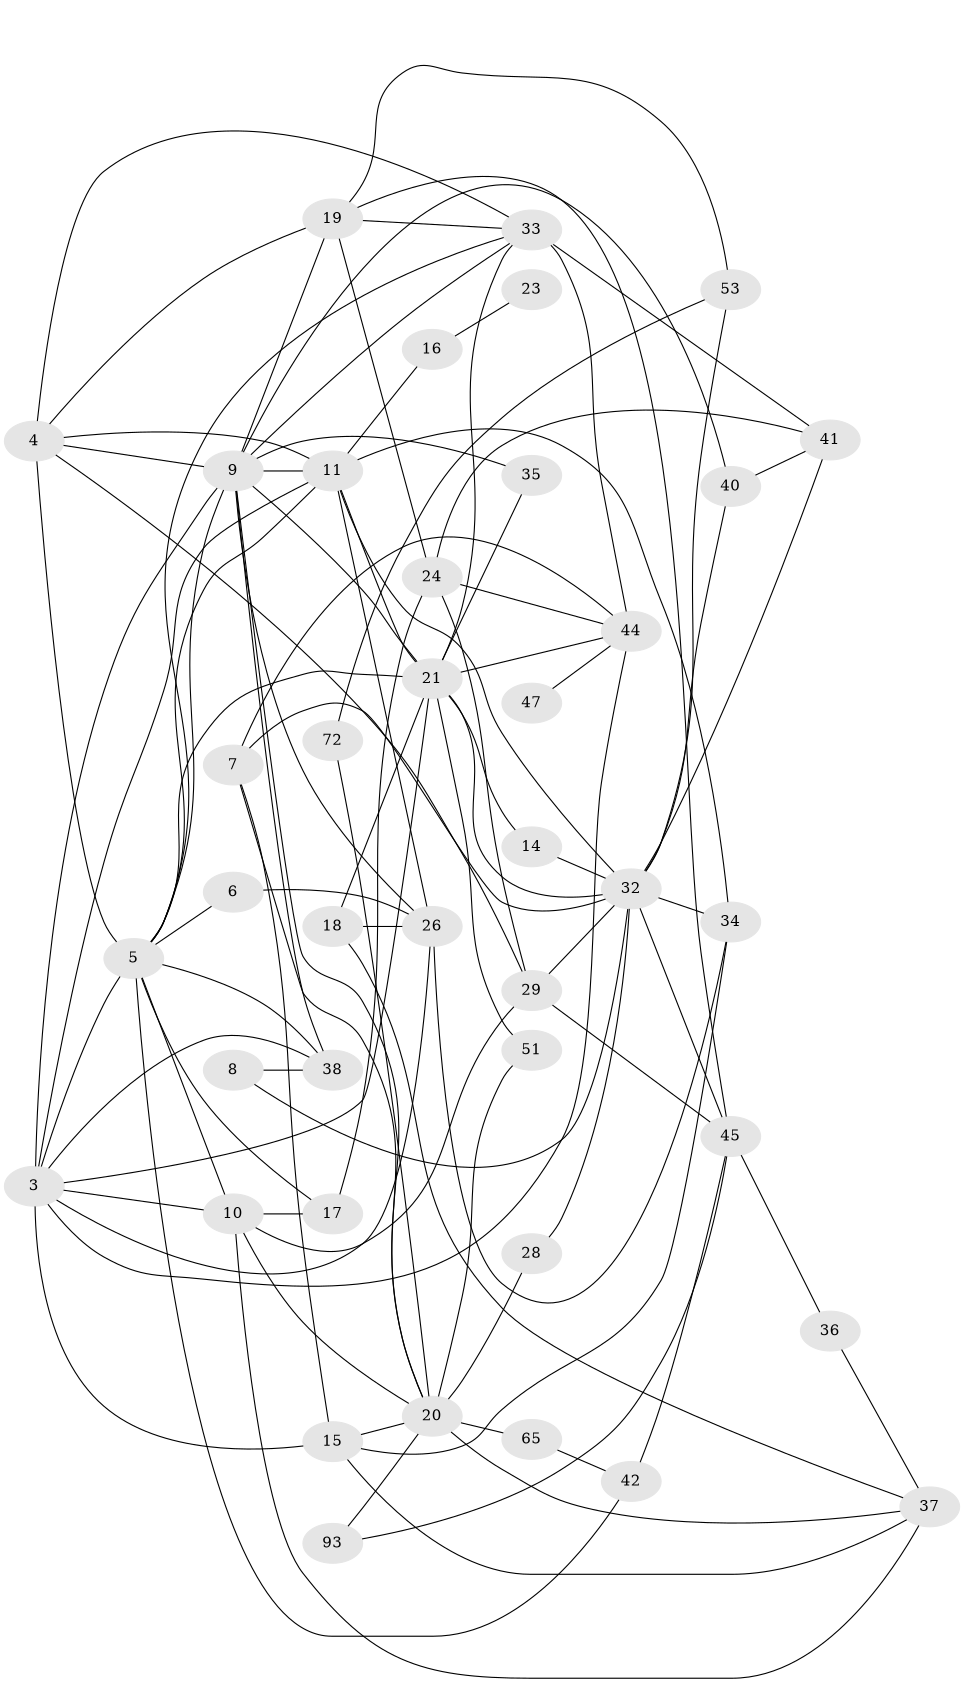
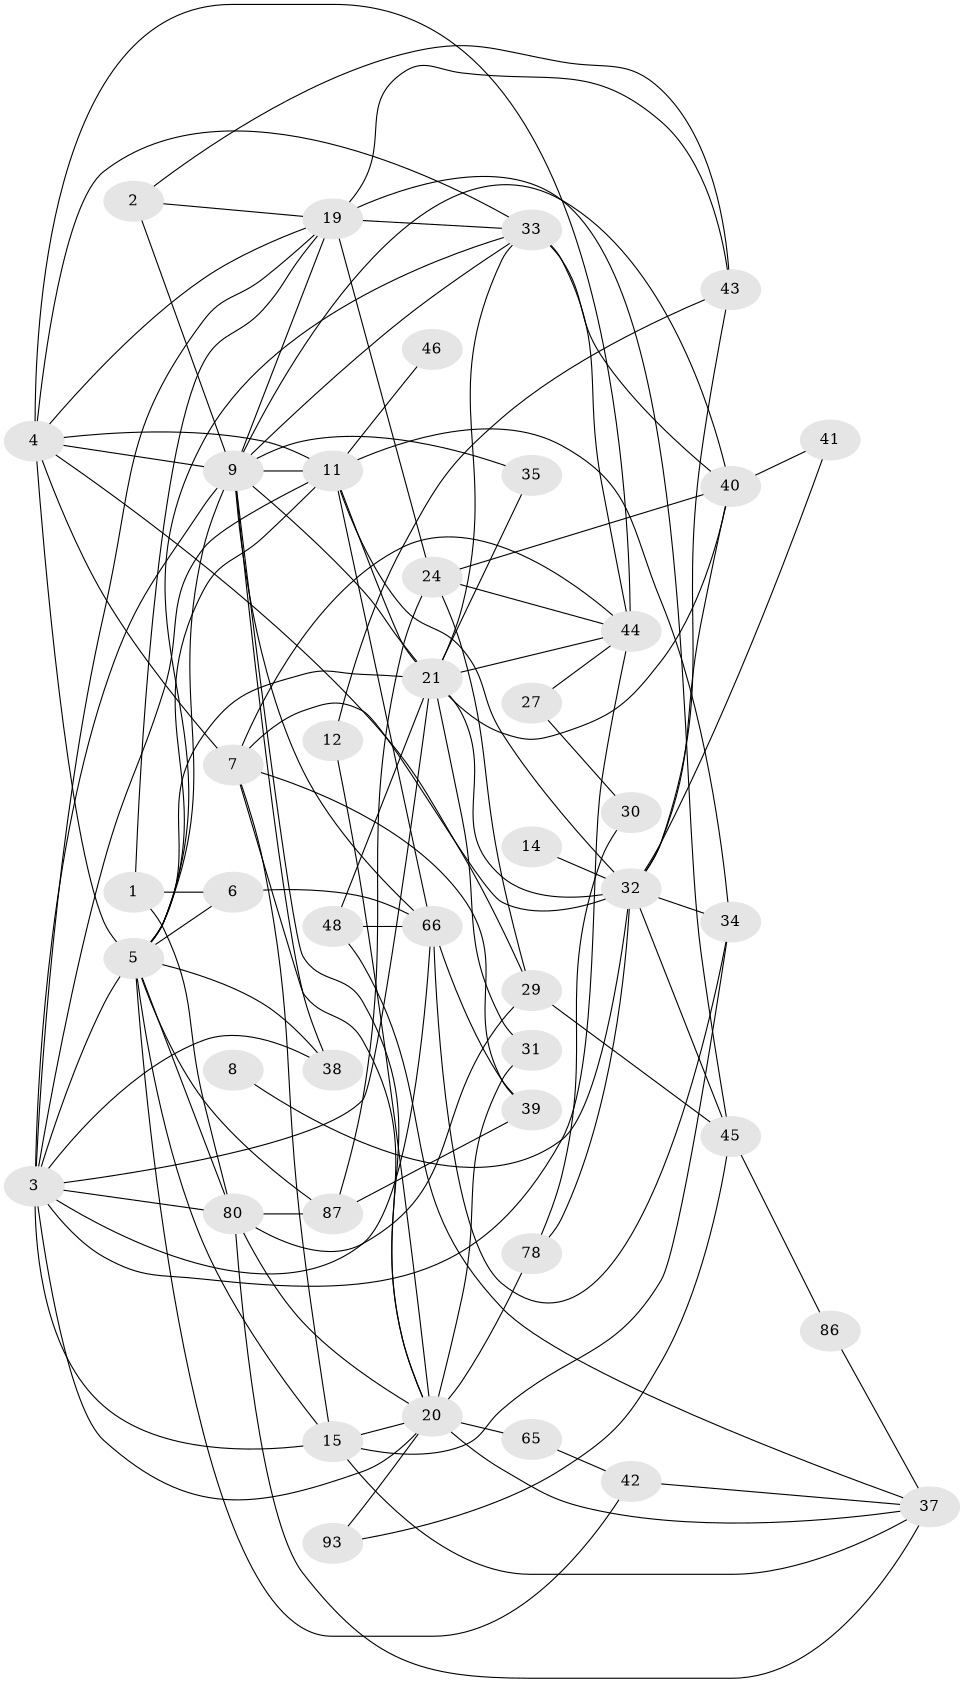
edge "4" -- "44": added
node "2": added
node "23": removed
node "53": label "53" -> "43"
edge "33" -- "41": now "33" -- "40"
node "16": label "16" -> "46"
edge "41" -- "24": now "40" -- "24"
edge "4" -- "7": added
edge "19" -- "3": added
node "47": label "47" -> "27"
node "72": label "72" -> "12"
edge "21" -- "14": now "21" -- "40"
node "30": added
node "1": added
node "18": label "18" -> "48"
node "26": label "26" -> "66"
edge "32" -- "29": removed
node "51": label "51" -> "31"
edge "8" -- "38": removed
node "39": added
node "10": label "10" -> "80"
node "17": label "17" -> "87"
edge "5" -- "15": added
node "28": label "28" -> "78"
node "36": label "36" -> "86"
edge "45" -- "42": now "37" -- "42"
edge "3" -- "20": added
